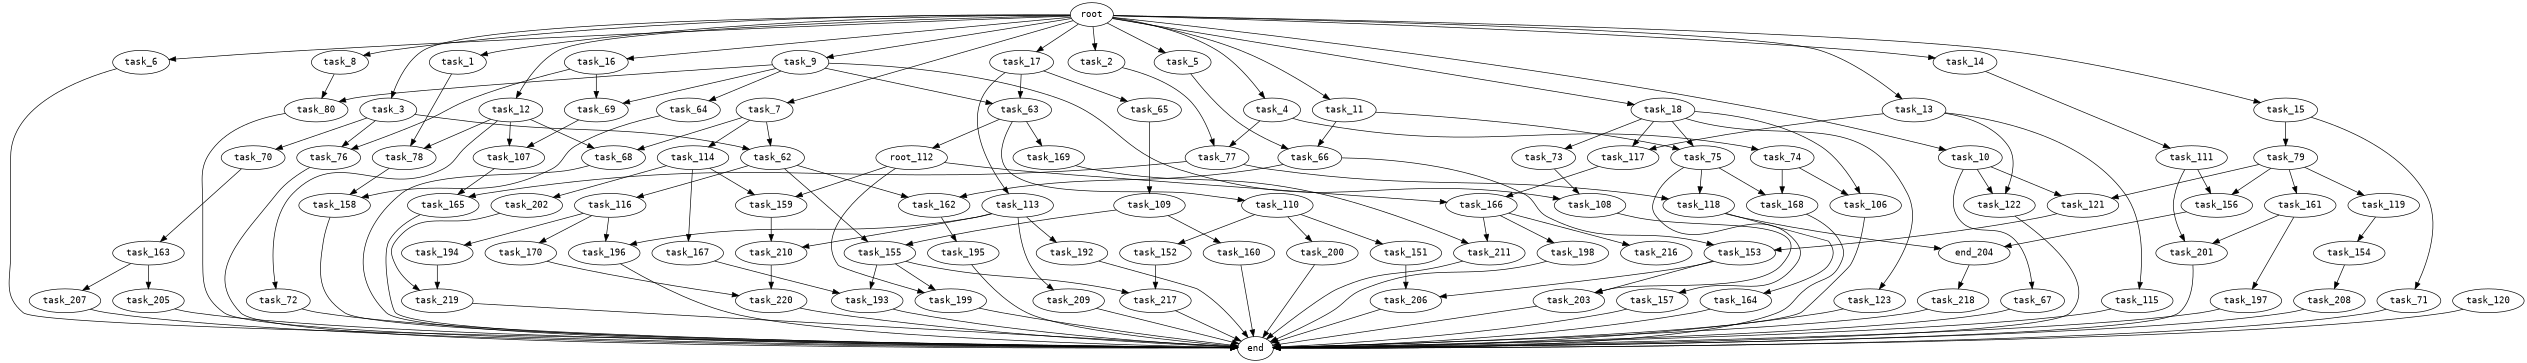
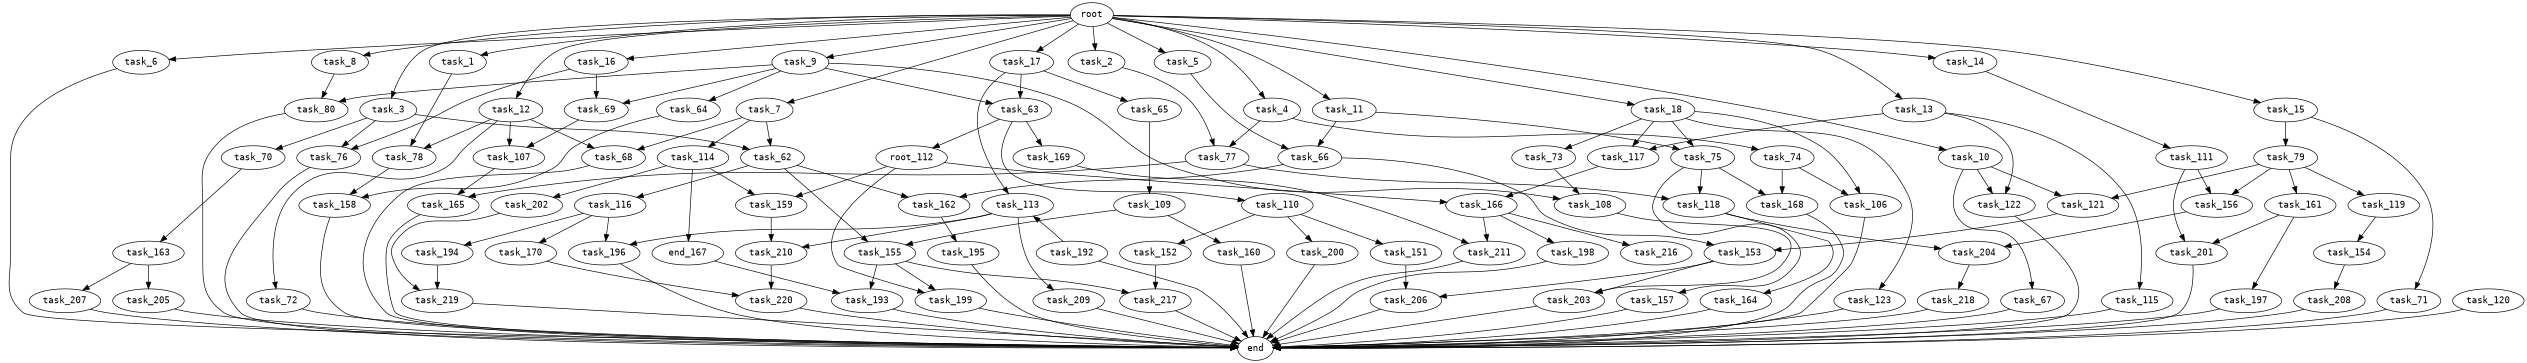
edge "task_113" -> "task_192": reversed
node "task_167": label "task_167" -> "end_167"
node "end_204": label "end_204" -> "task_204"
